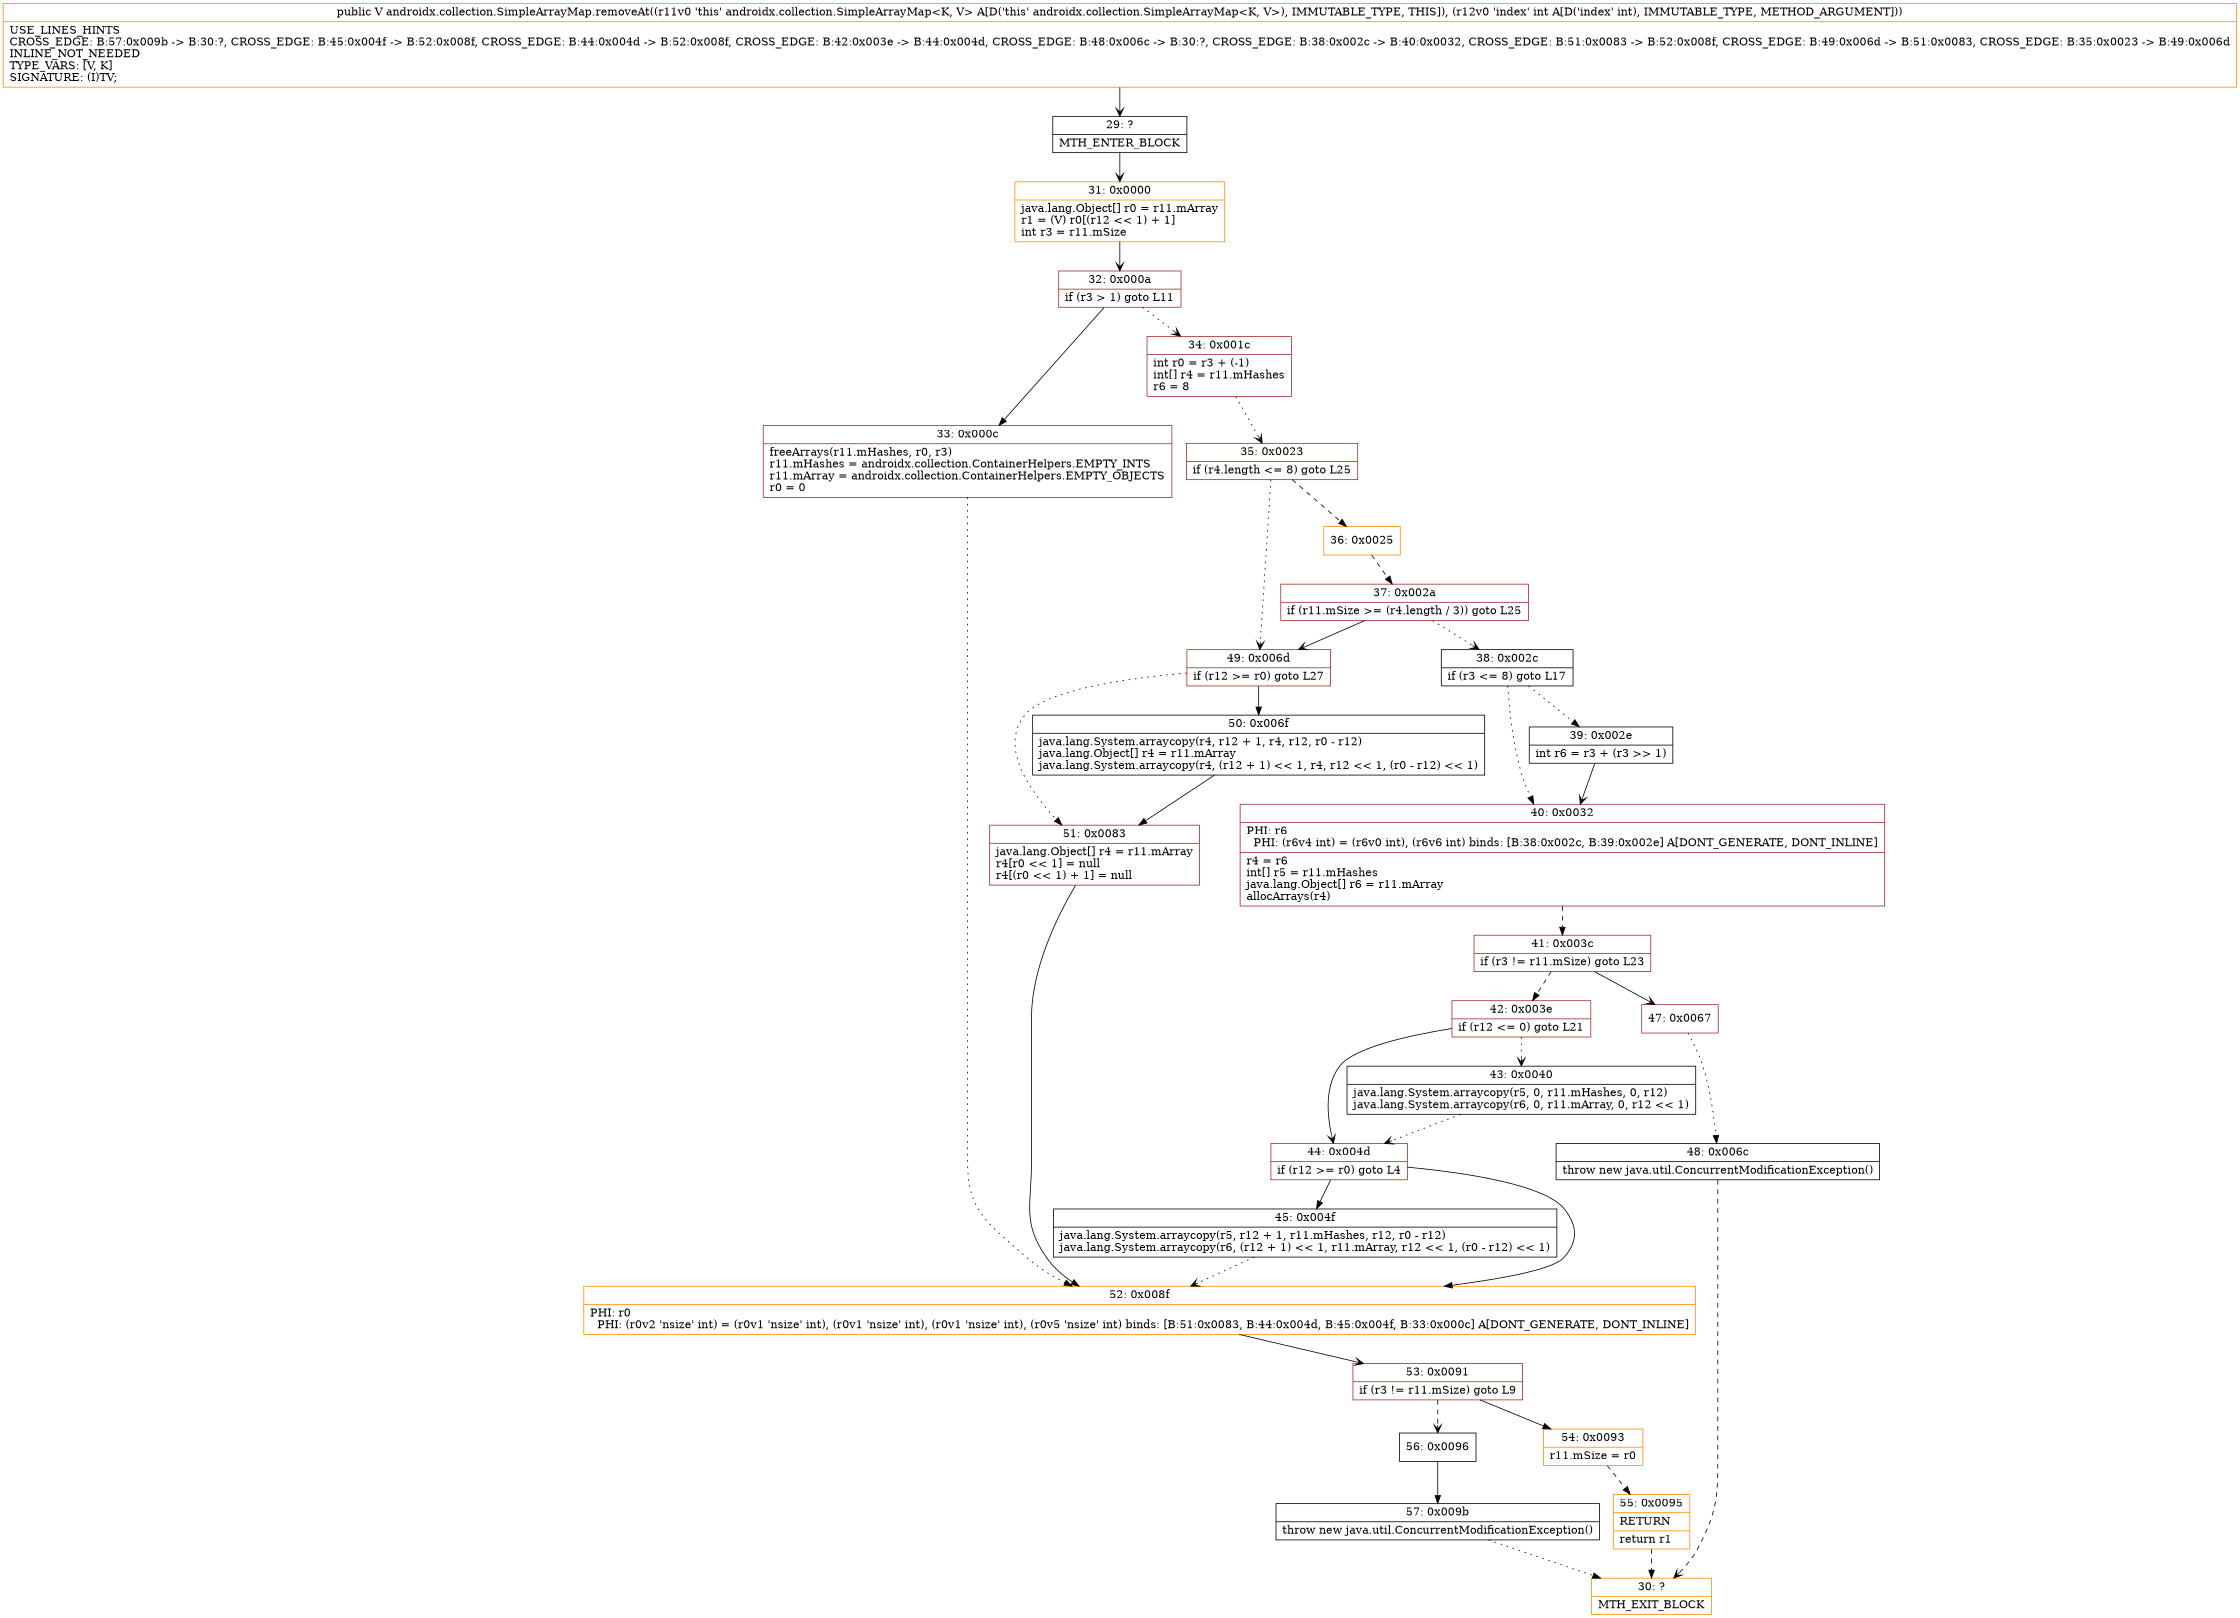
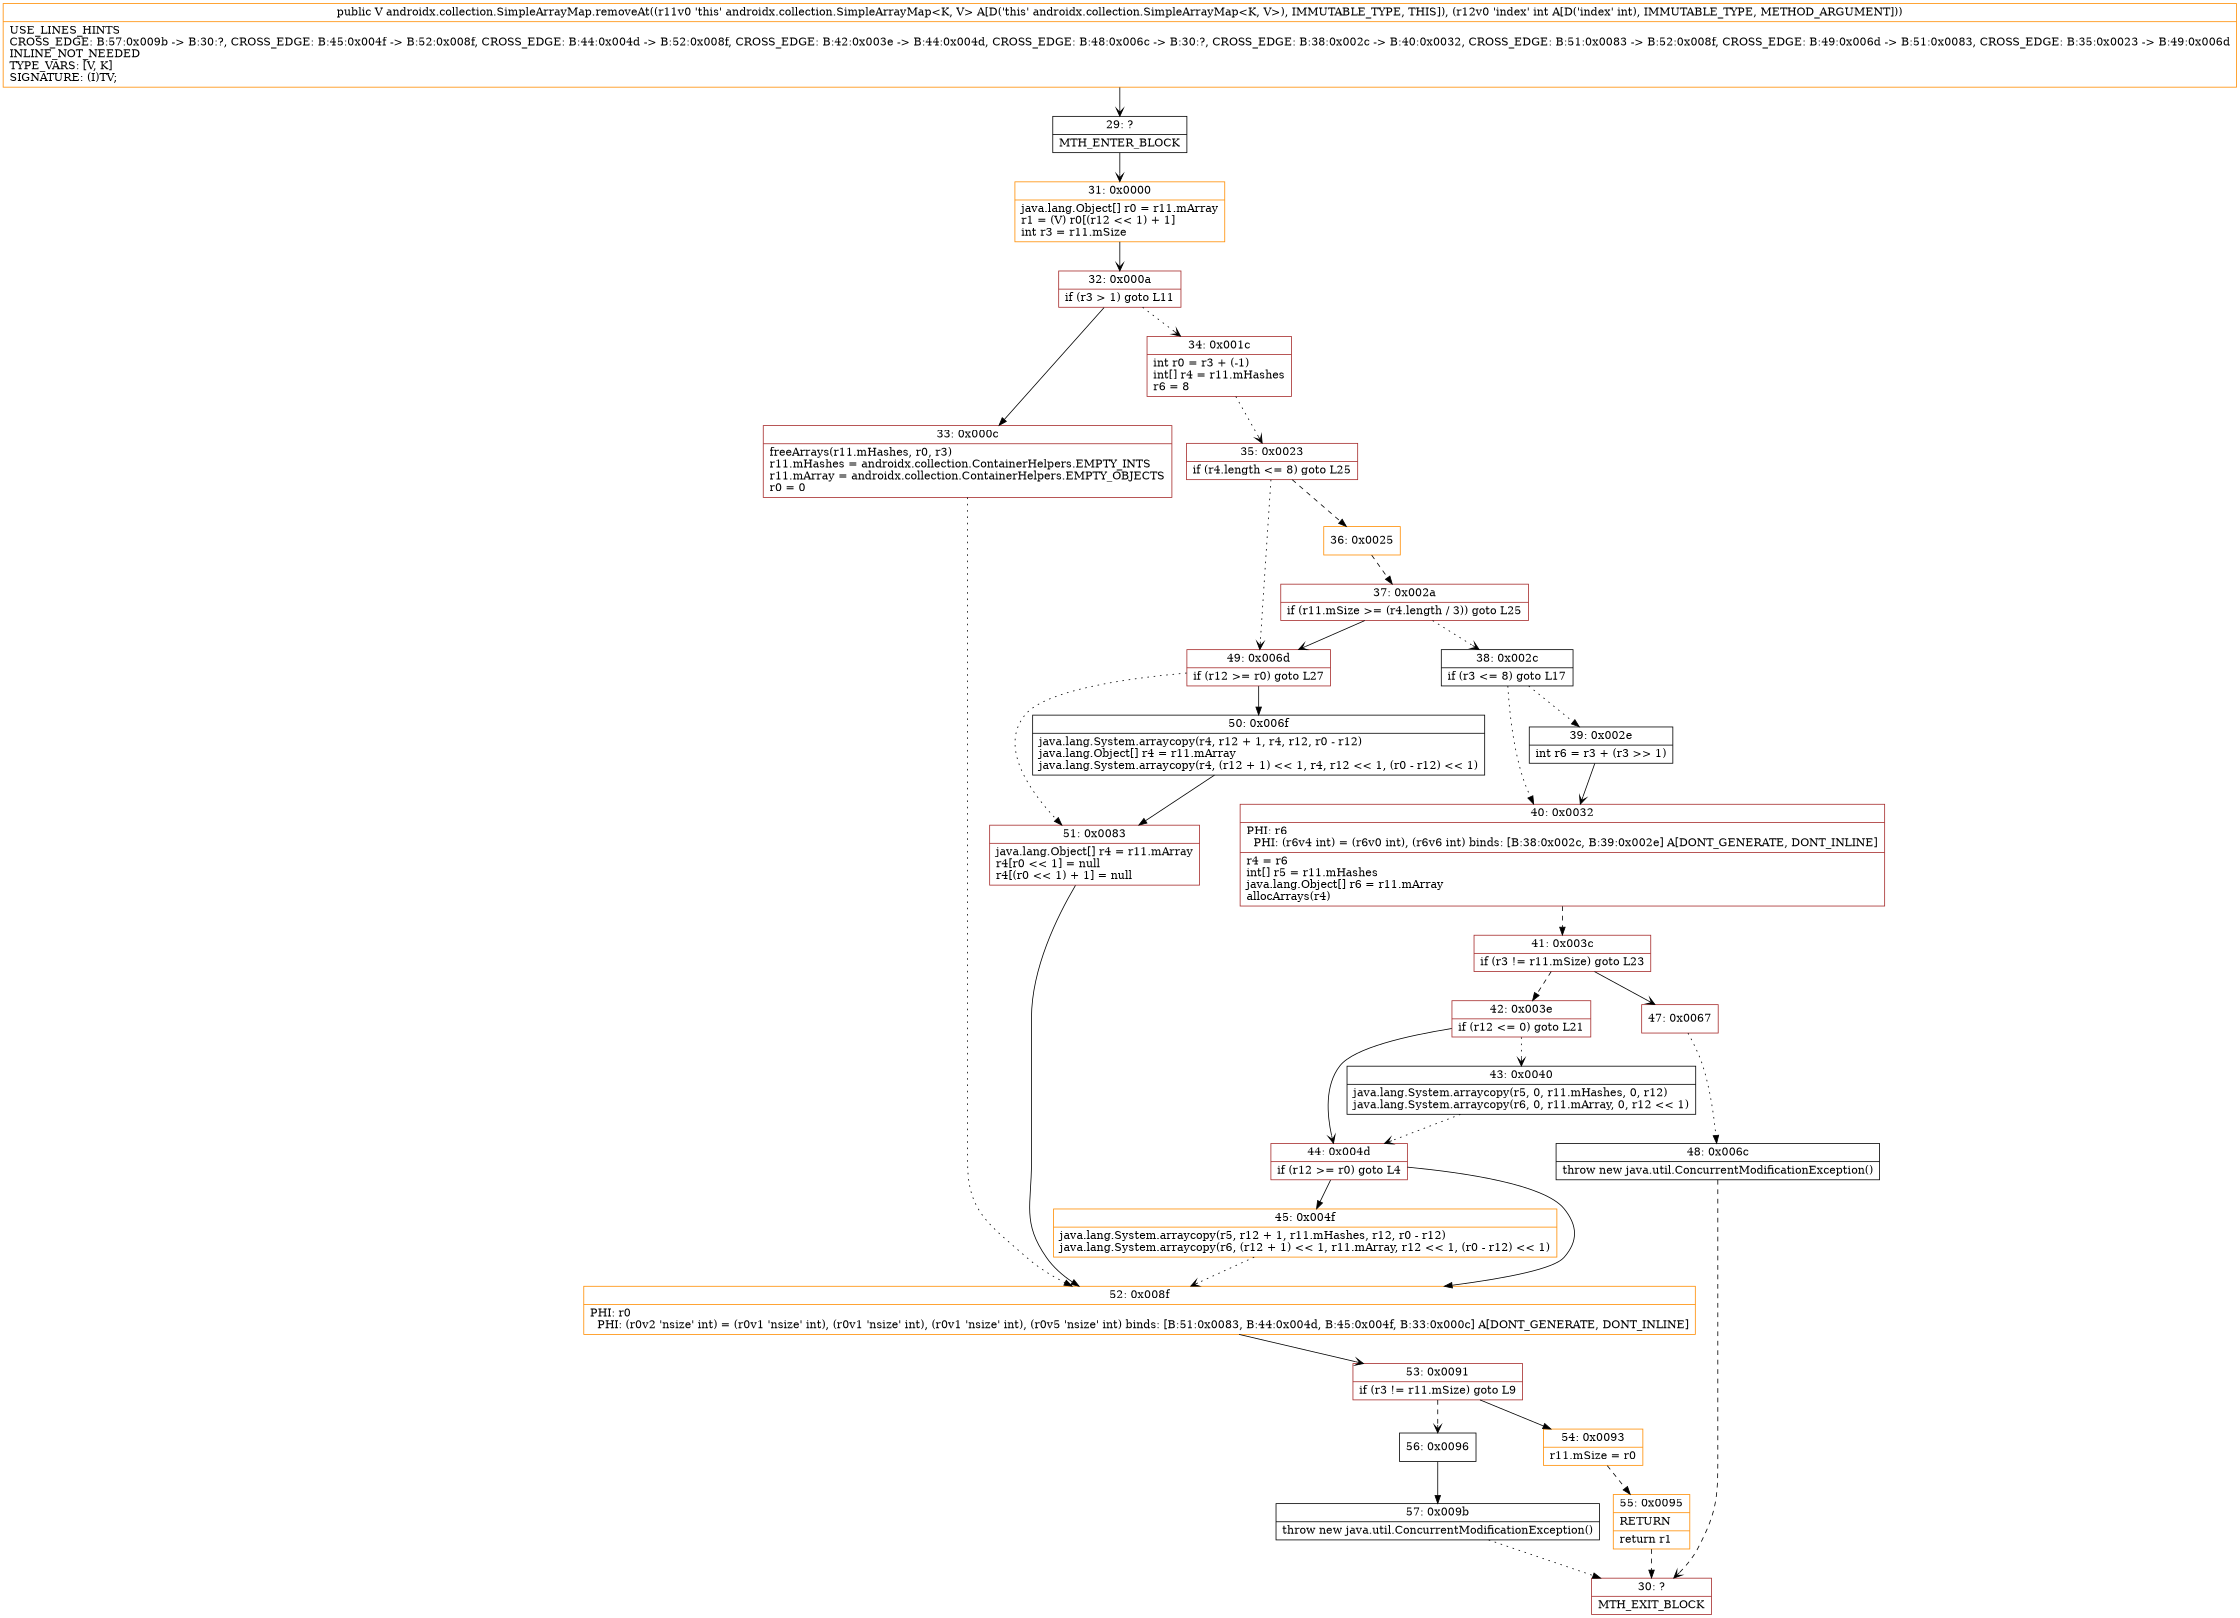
node "45: 0x004f": color black -> darkorange
node "30: ?": color darkorange -> brown
